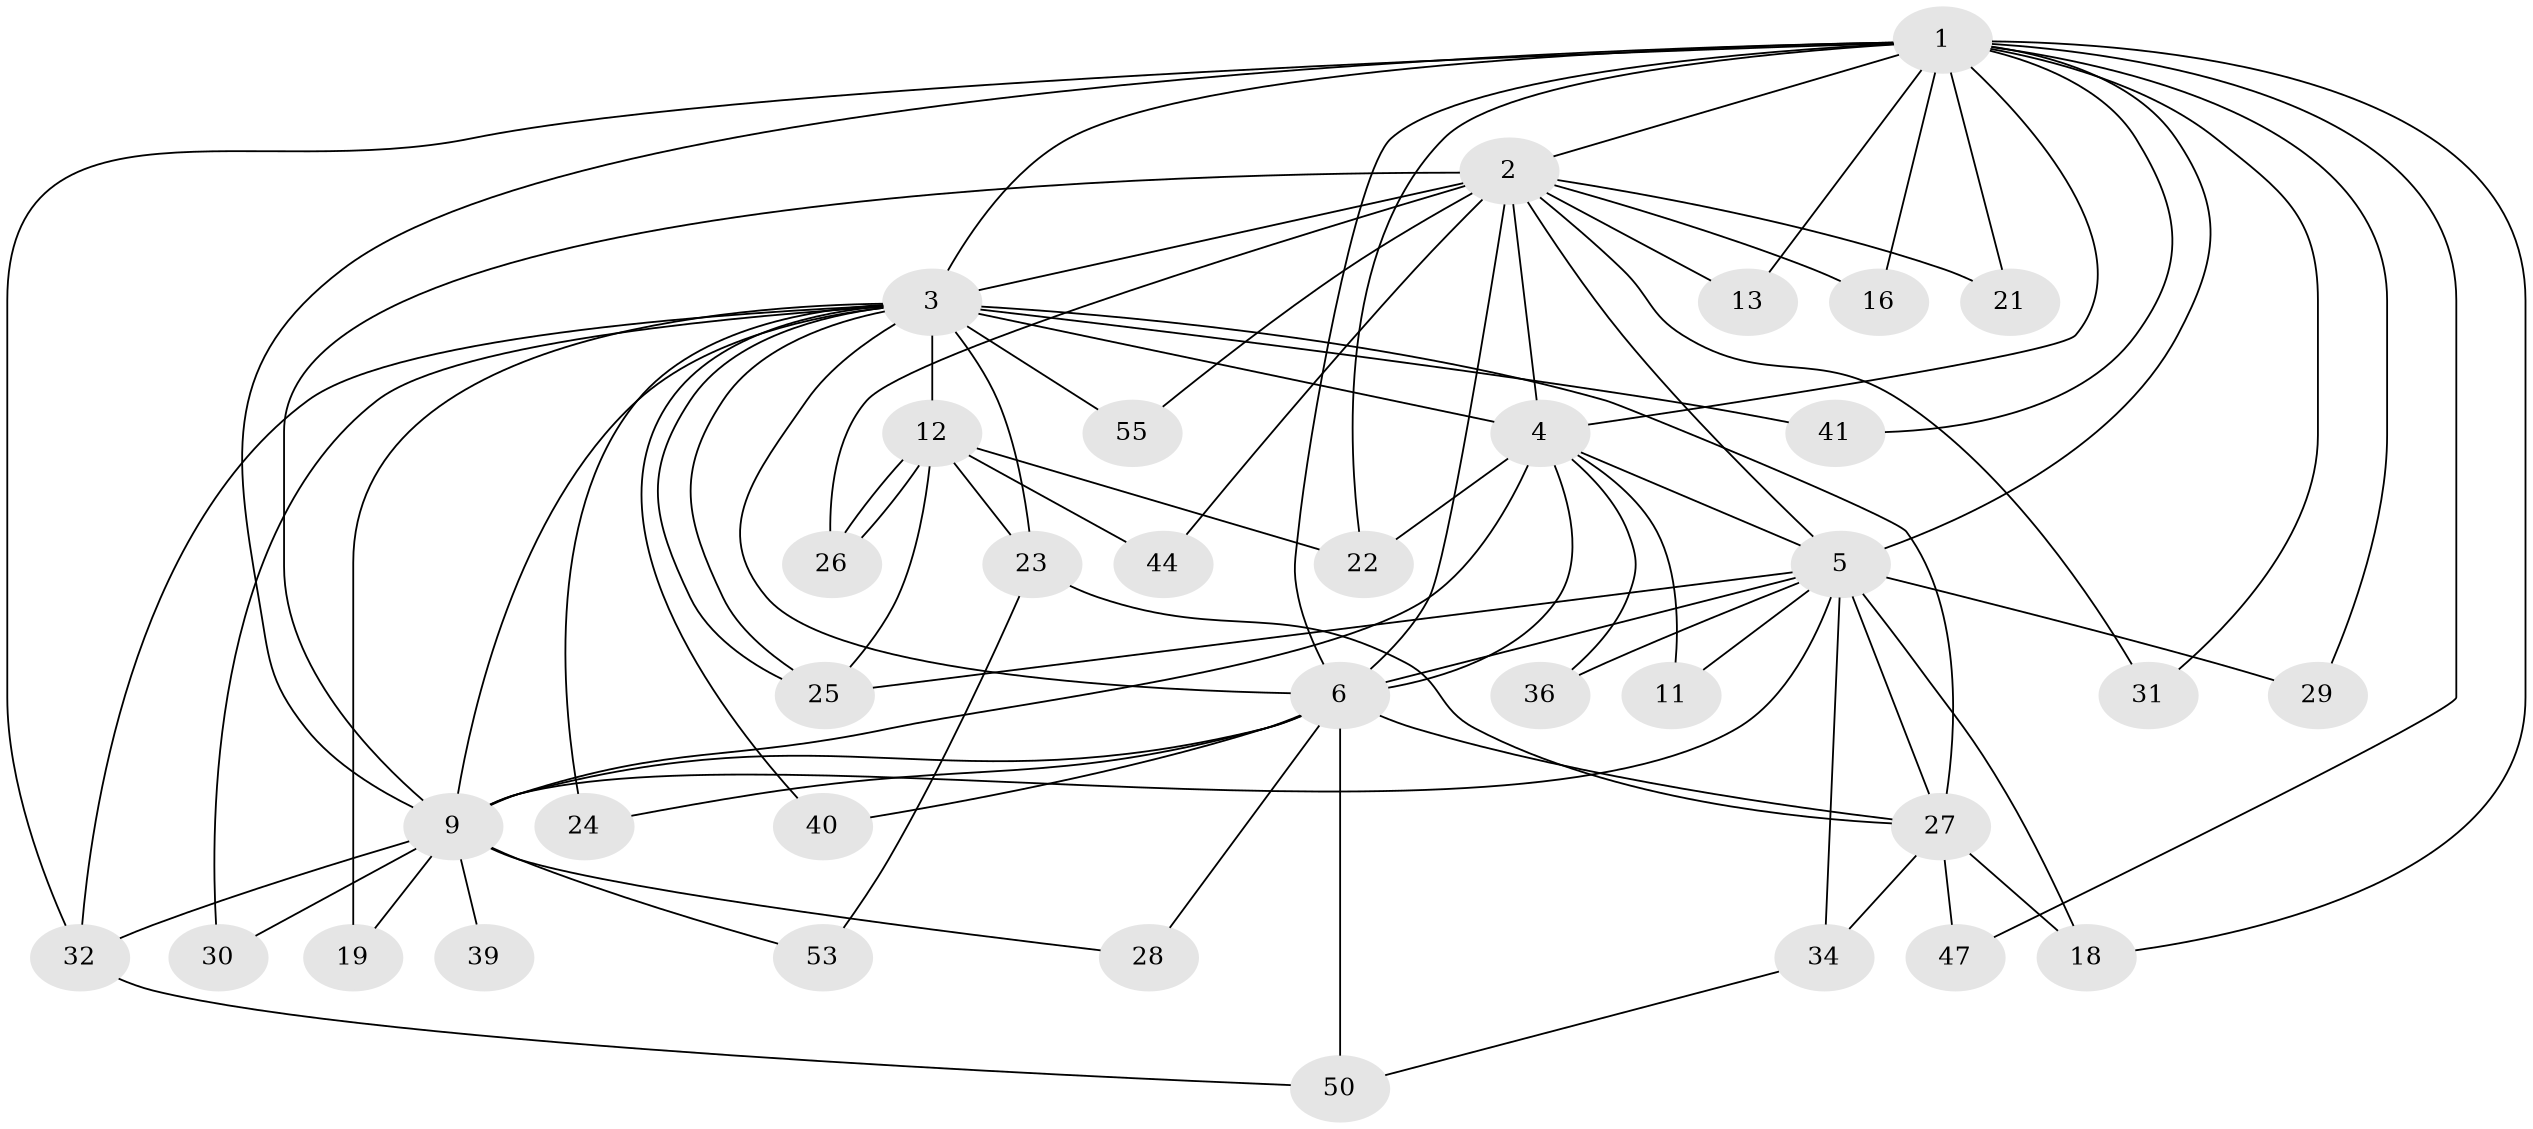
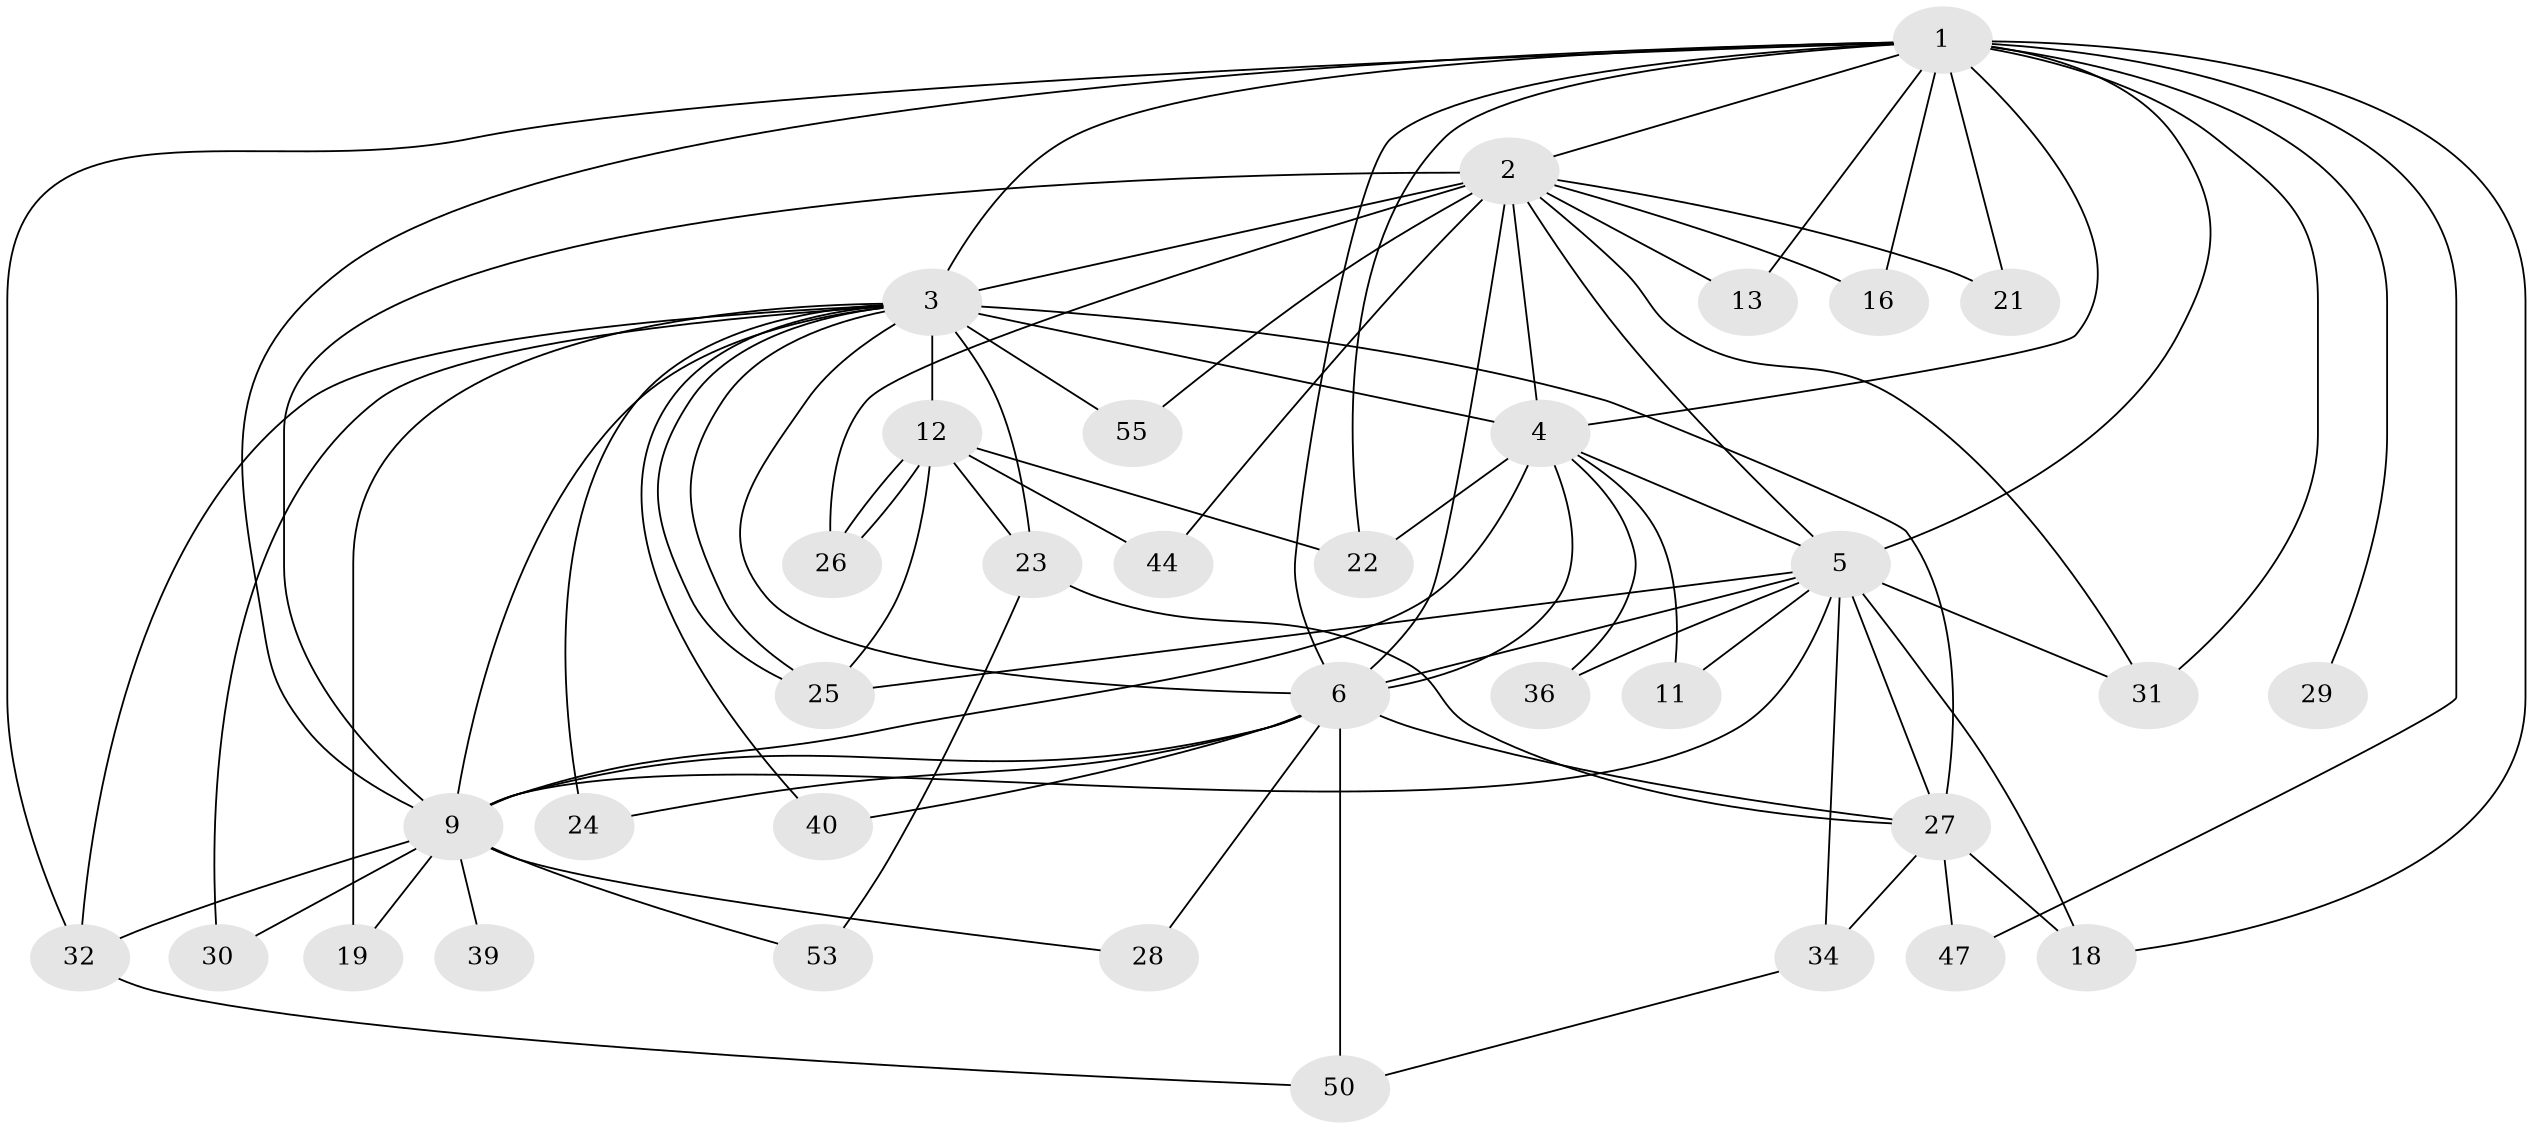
node "41": removed
edge "5" -- "29": now "5" -- "31"
